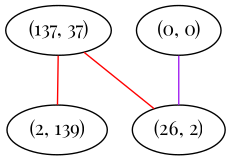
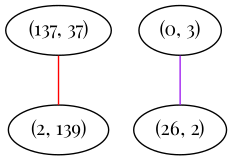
node "(0, 0)": label "(0, 0)" -> "(0, 3)"
edge "(137, 37)" -- "(26, 2)": removed
